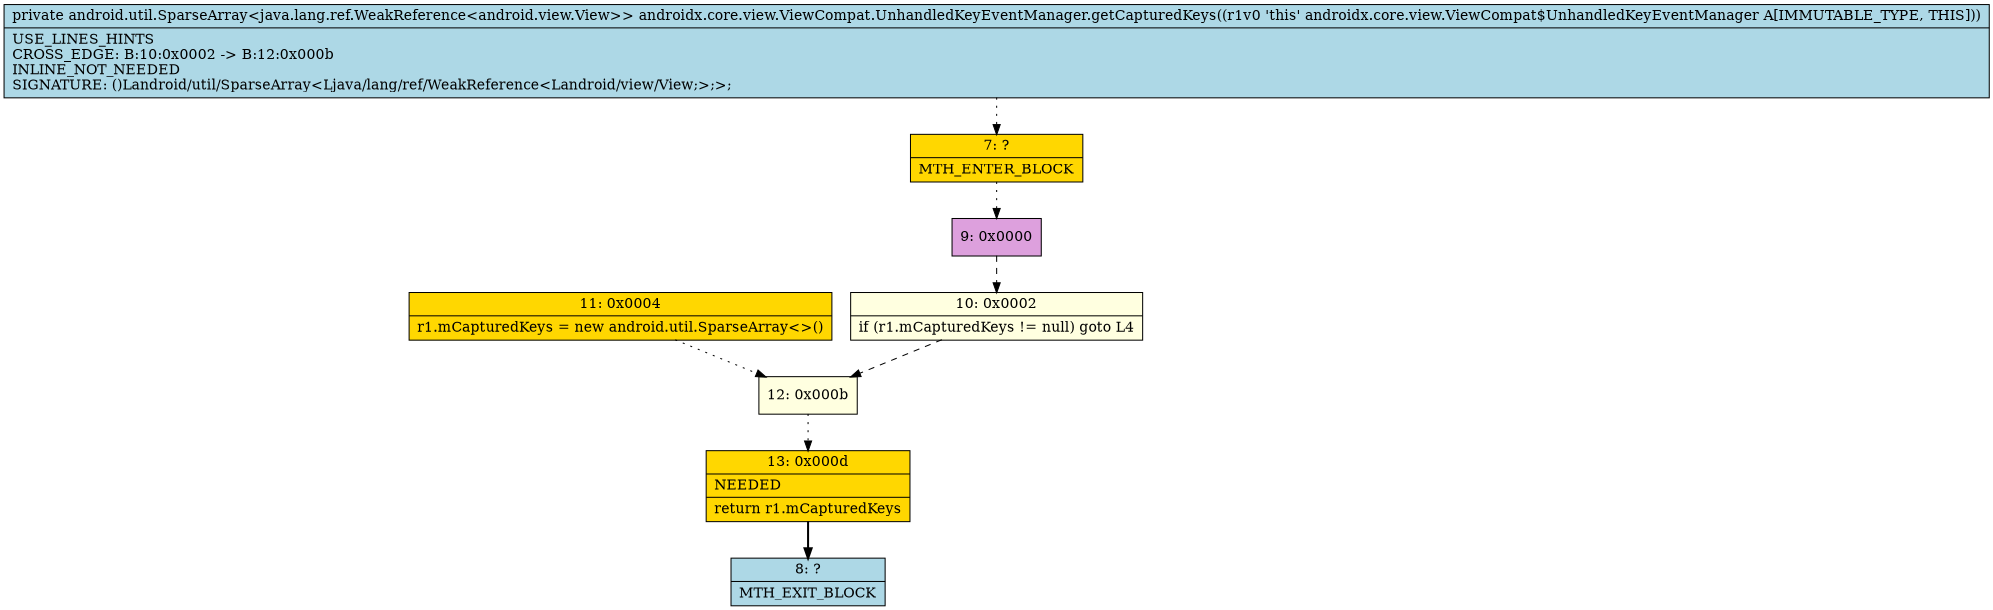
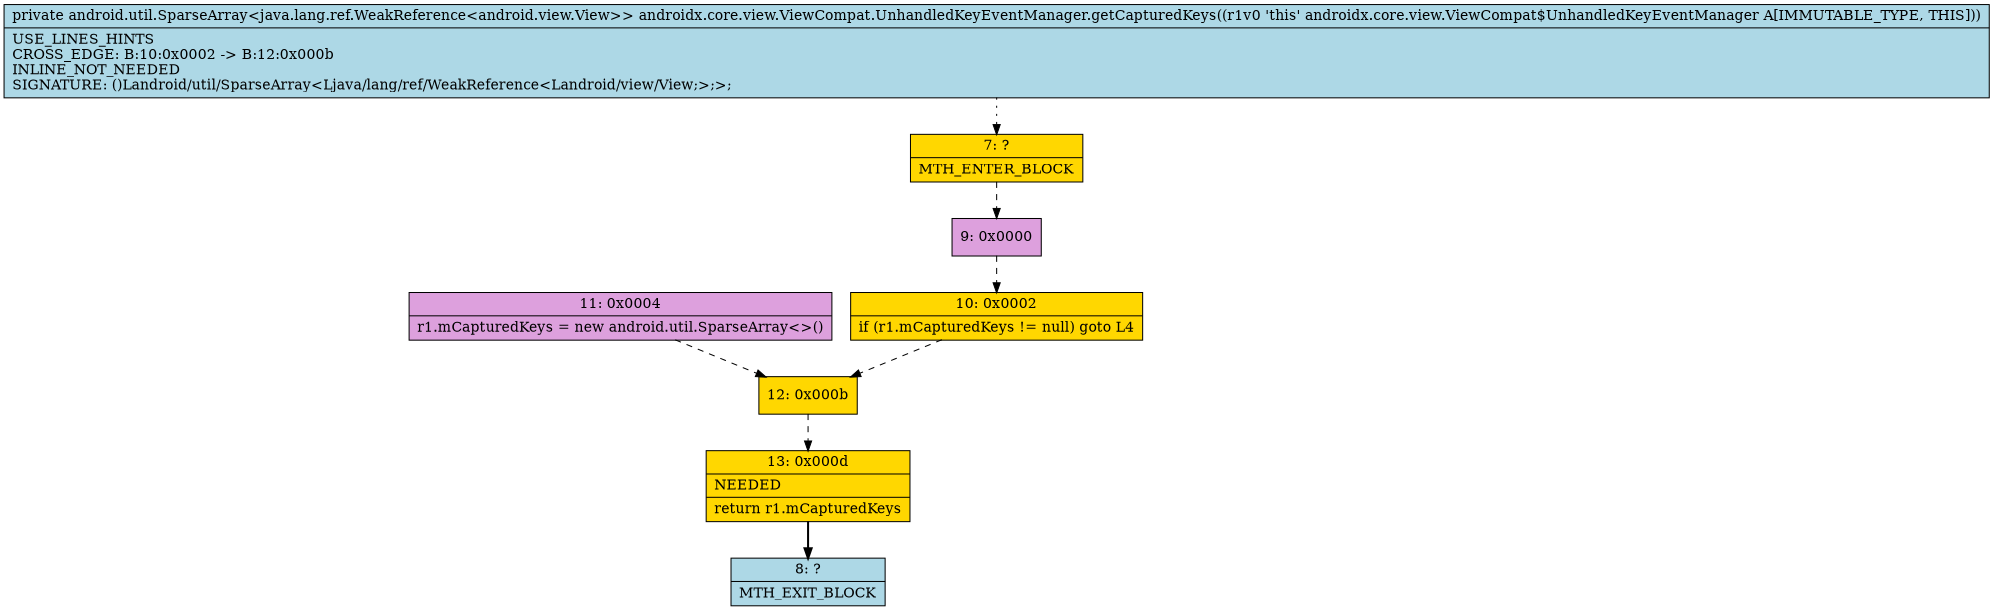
edge "7: ?" -> "9: 0x0000": style dotted -> dashed
node "11: 0x0004": fillcolor gold -> plum
node "10: 0x0002": fillcolor lightyellow -> gold
edge "11: 0x0004" -> "12: 0x000b": style dotted -> dashed
node "12: 0x000b": fillcolor lightyellow -> gold
edge "12: 0x000b" -> "13: 0x000d": style dotted -> dashed
